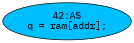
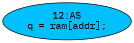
node "42:AS q = ram[addr];": label "42:AS q = ram[addr];" -> "12:AS q = ram[addr];"
